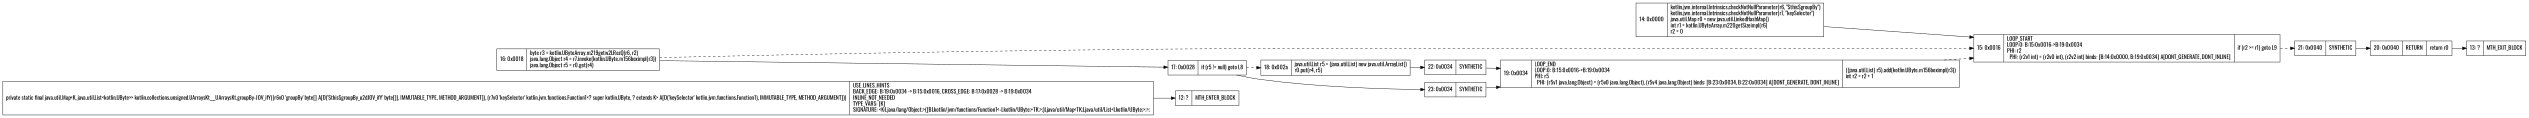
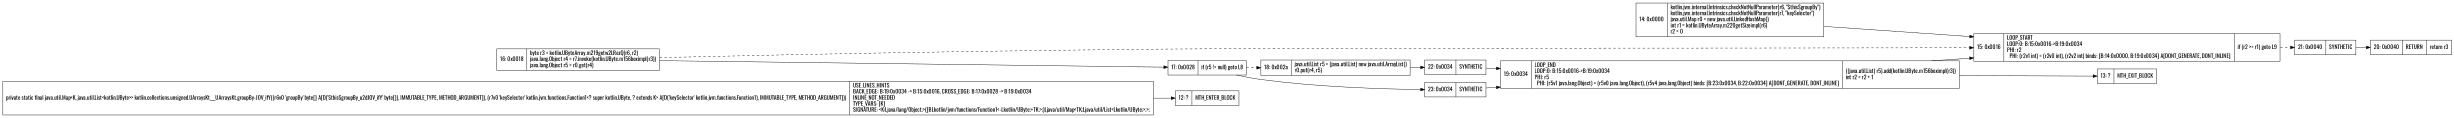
node "20: 0x0040": text "return r0" -> "return r3"
edge "20: 0x0040" -> "13: ?": now "19: 0x0034" -> "13: ?"
edge "19: 0x0034" -> "15: 0x0016": style dashed -> solid
